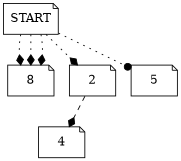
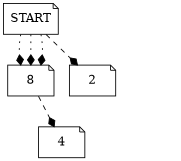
edge "START" -> "2": style dotted -> dashed
node "5": removed
edge "2" -> "4": now "8" -> "4"
